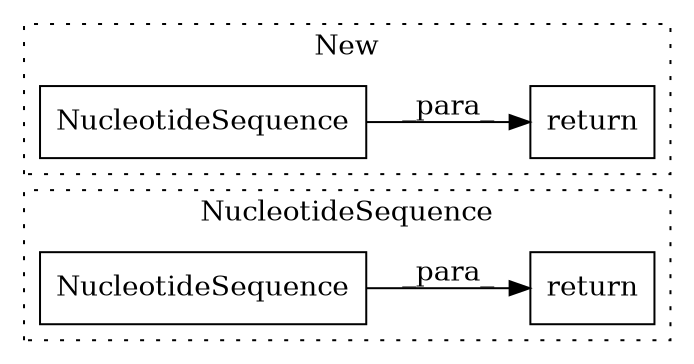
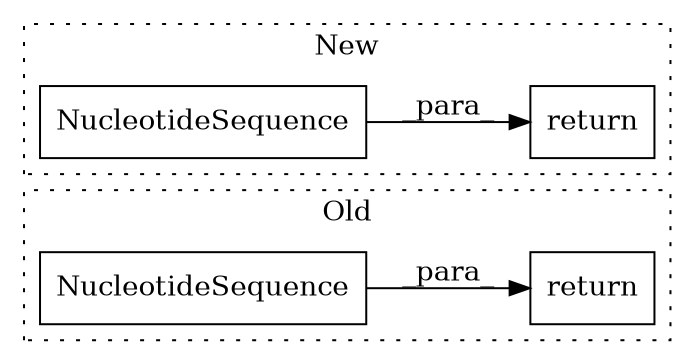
cluster "NucleotideSequence": label "NucleotideSequence" -> "Old"
